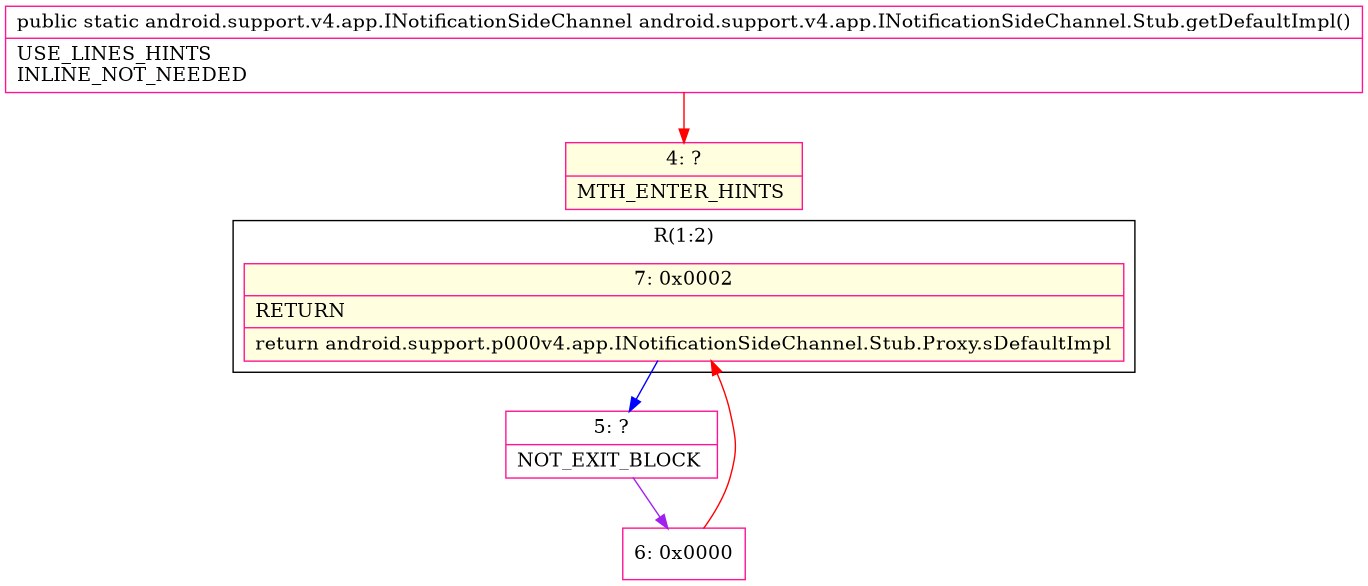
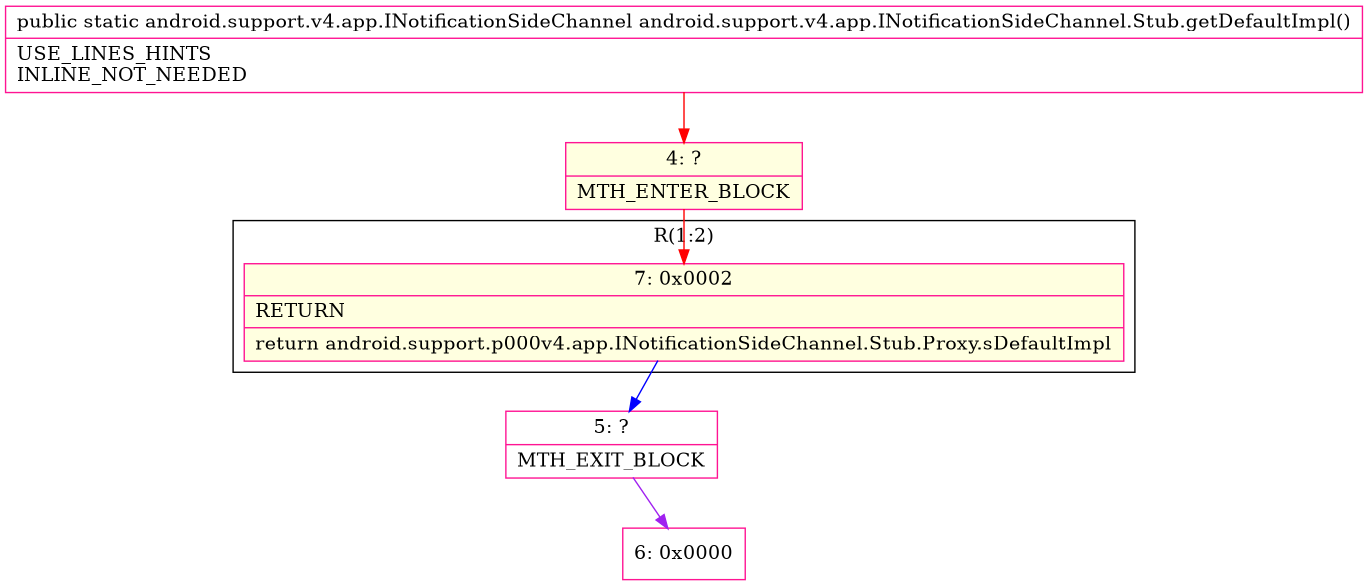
node "4: ?": text "MTH_ENTER_HINTS" -> "MTH_ENTER_BLOCK"
edge "6: 0x0000" -> "7: 0x0002": now "4: ?" -> "7: 0x0002"
node "5: ?": text "NOT_EXIT_BLOCK" -> "MTH_EXIT_BLOCK"
